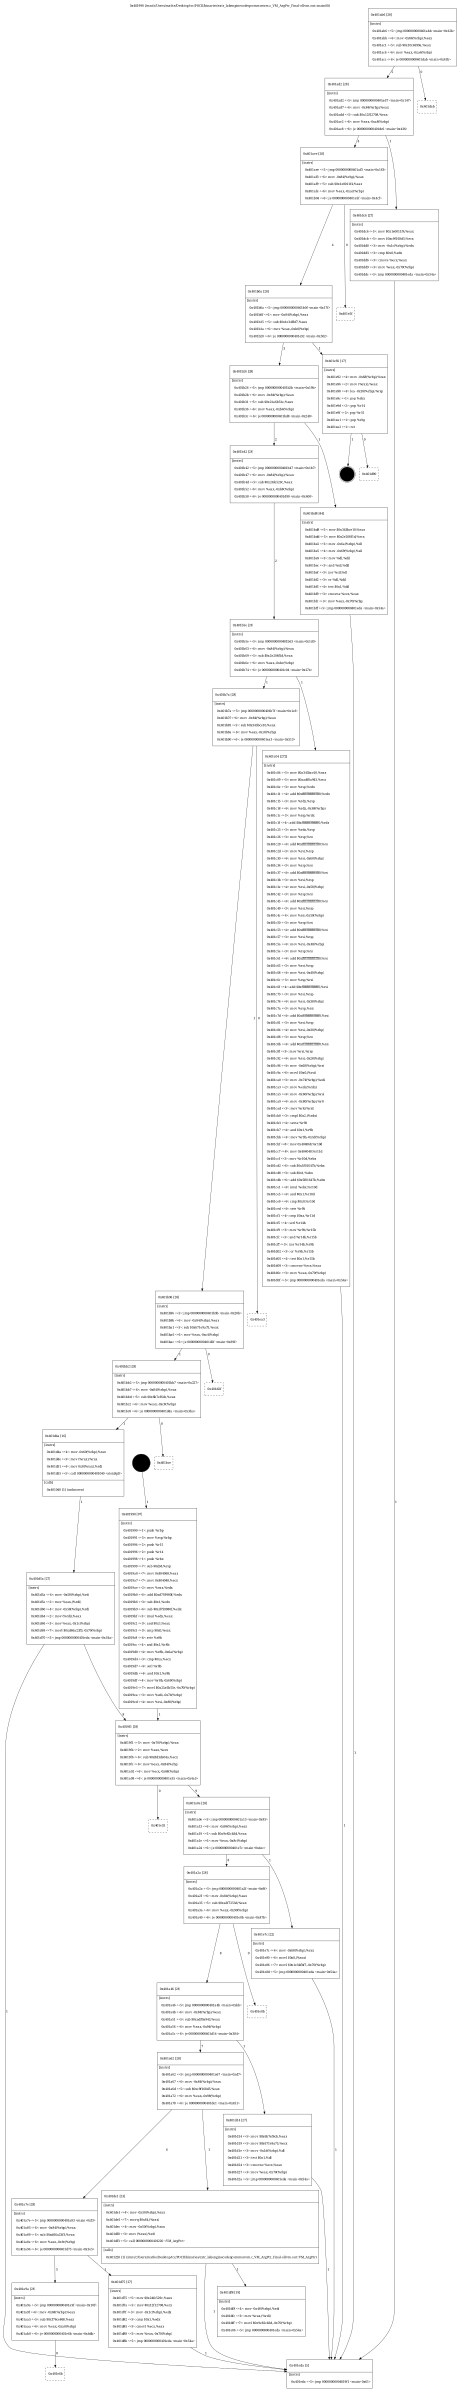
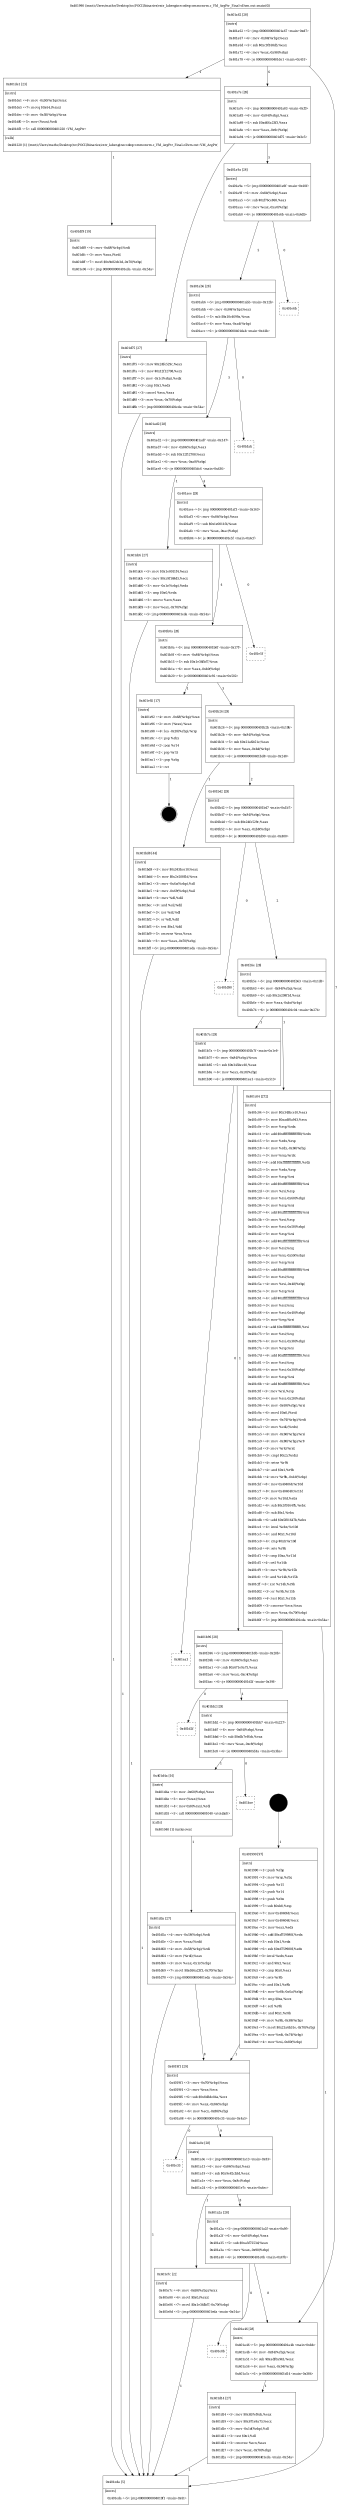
edge "0x401a9a [28]" -> "0x401ab6 [28]": added, label "5"
edge "0x401e92 [17]" -> "0x401d90": now "0x401b42 [28]" -> "0x401d90"
edge "0x401a46 [28]" -> "0x401a62 [28]": reversed
edge "0x401de1 [23]" -> "0x401eda [5]": now "0x401df8 [19]" -> "0x401eda [5]"
